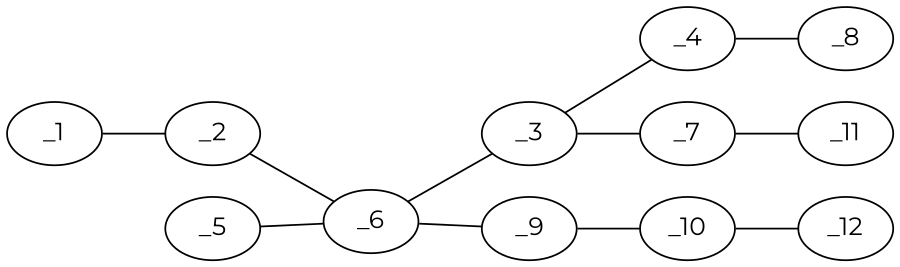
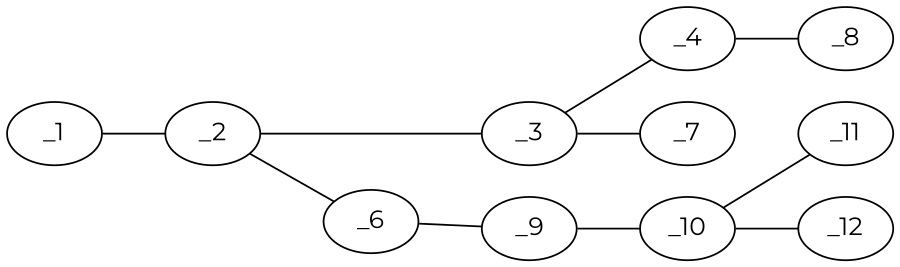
edge "_7" -- "_11": now "_10" -- "_11"
edge "_3" -- "_6": now "_3" -- "_2"
node "_5": removed
